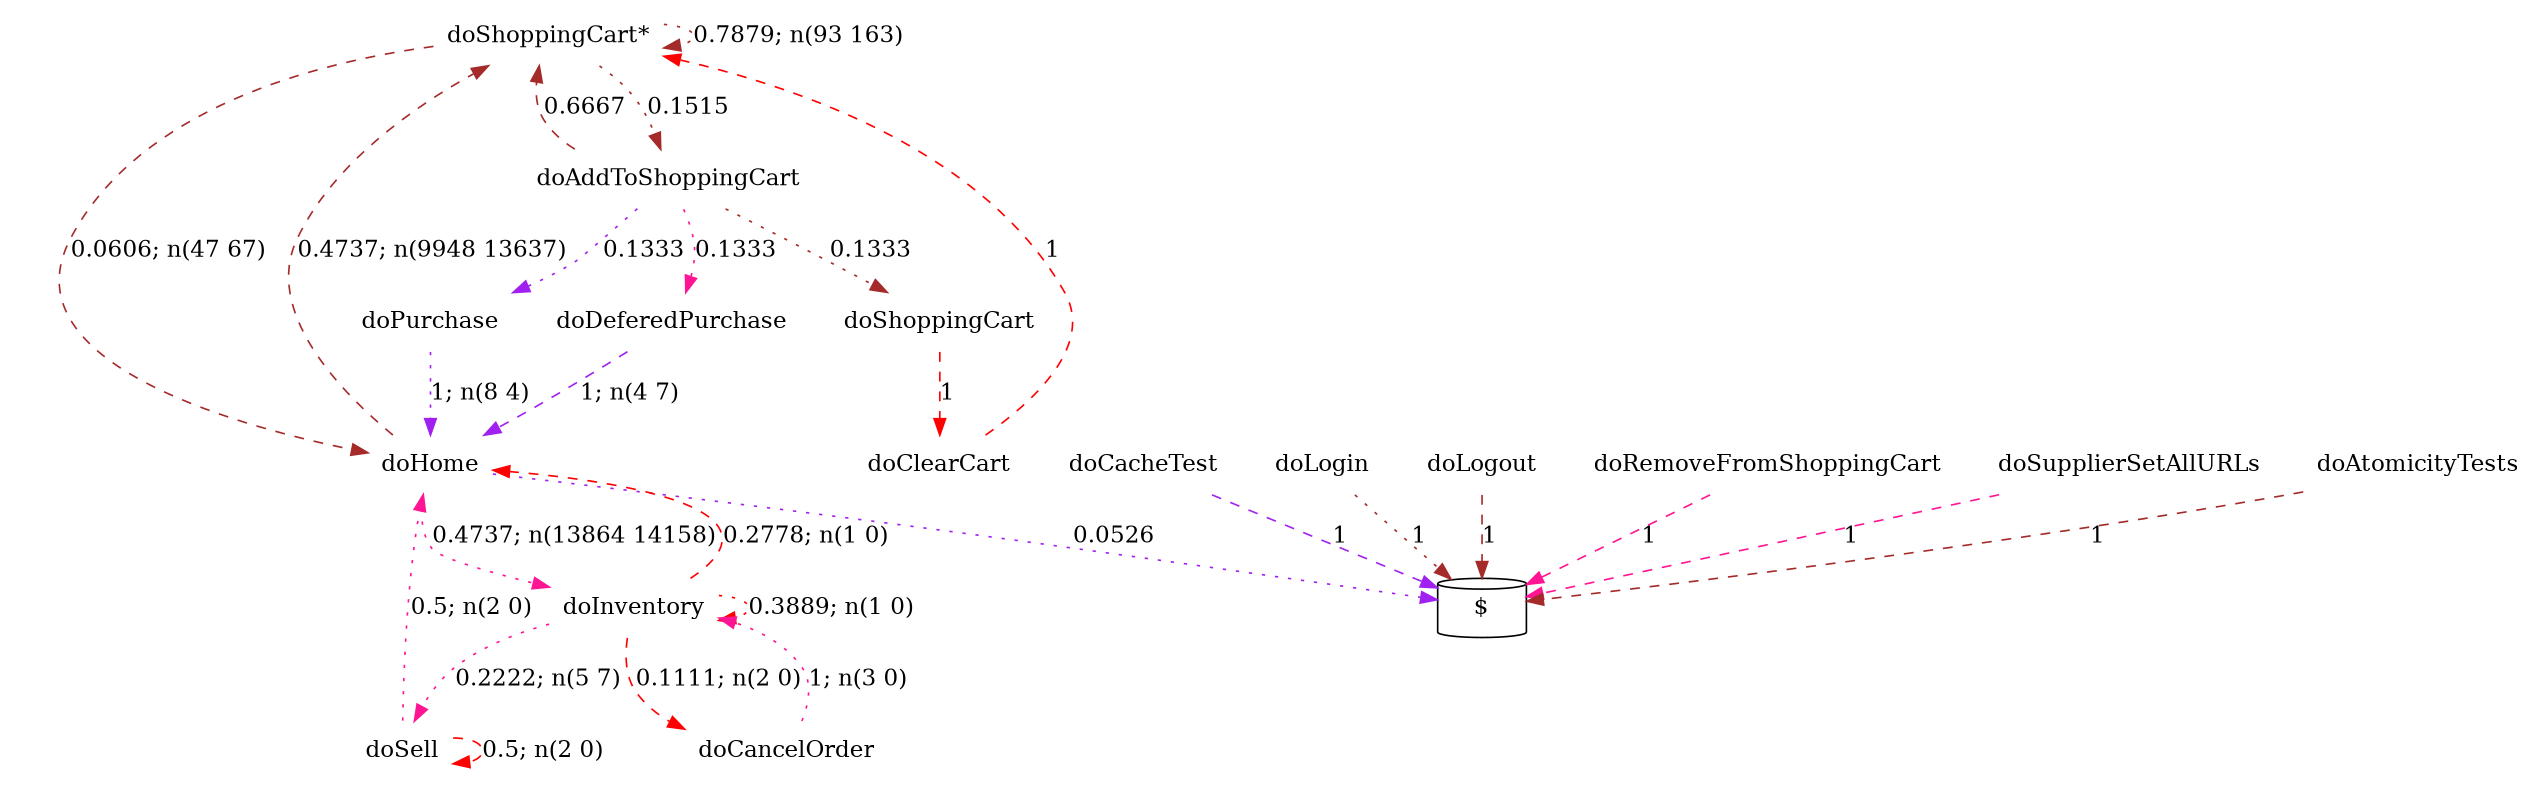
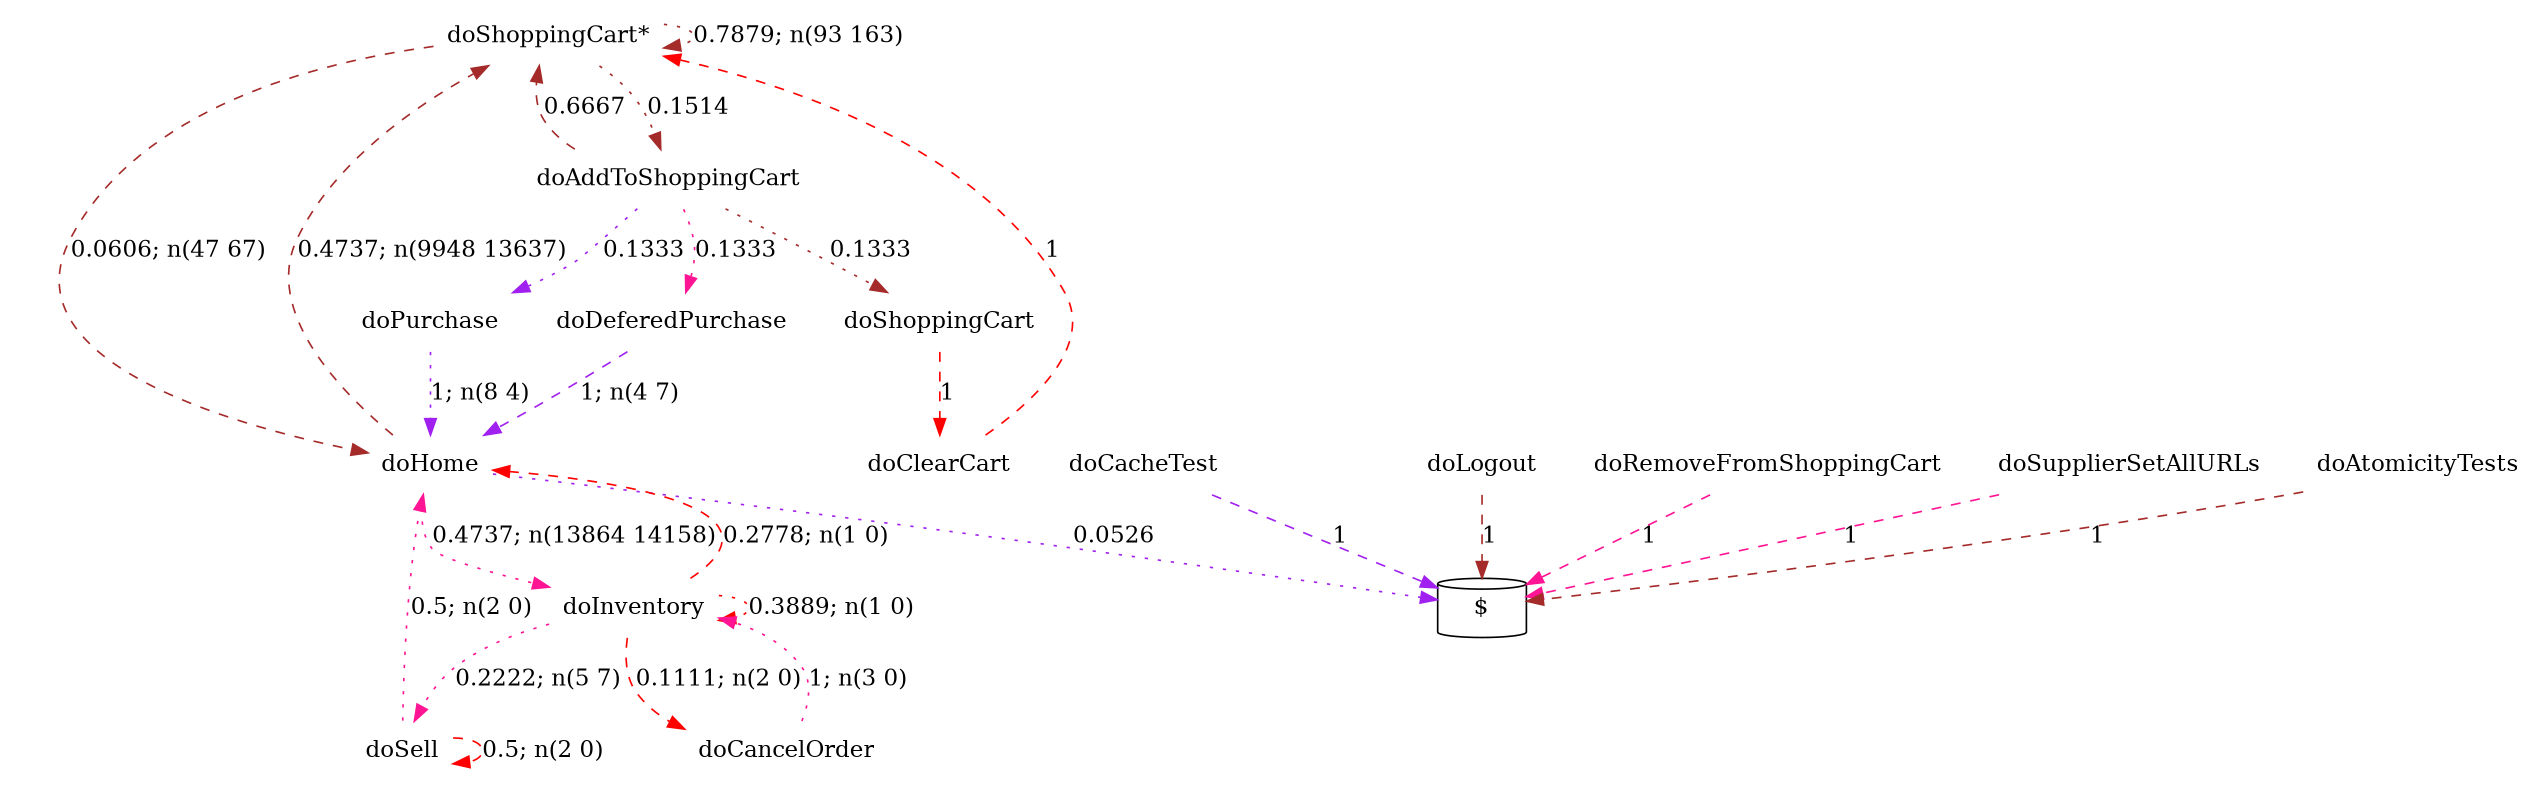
edge "doShoppingCart*" -> "doAddToShoppingCart": label "0.1515" -> "0.1514"
node "doLogin": removed
